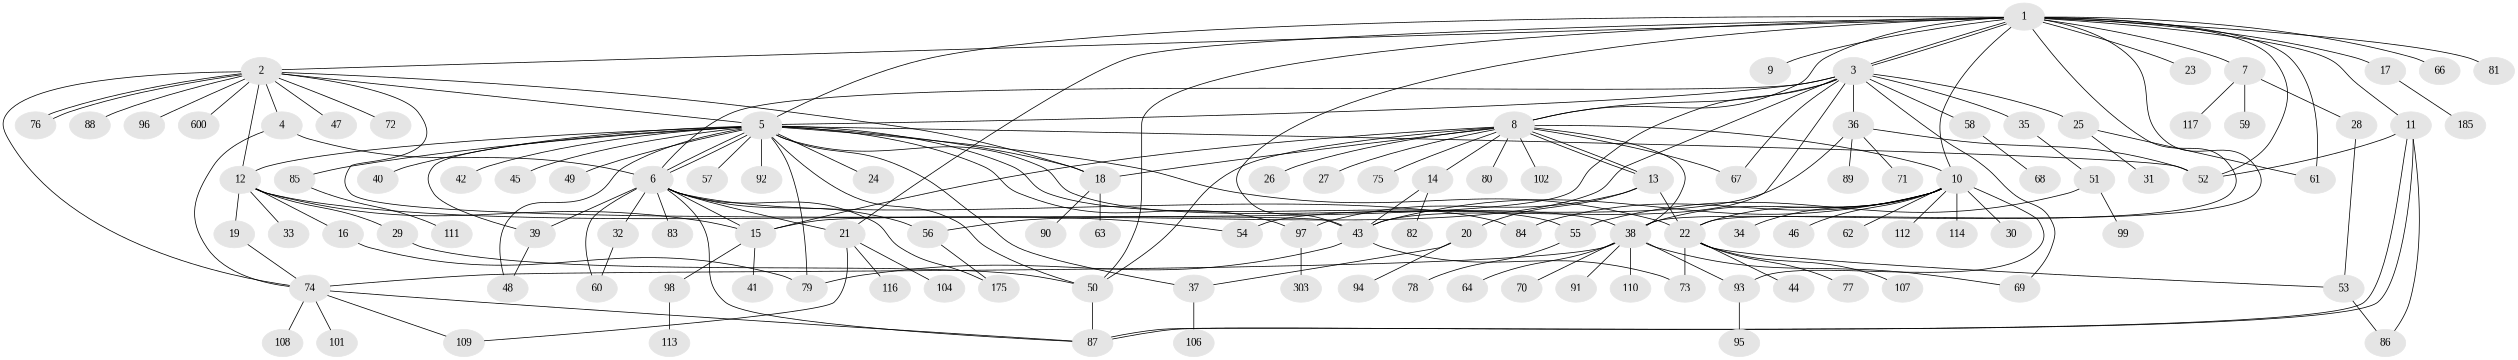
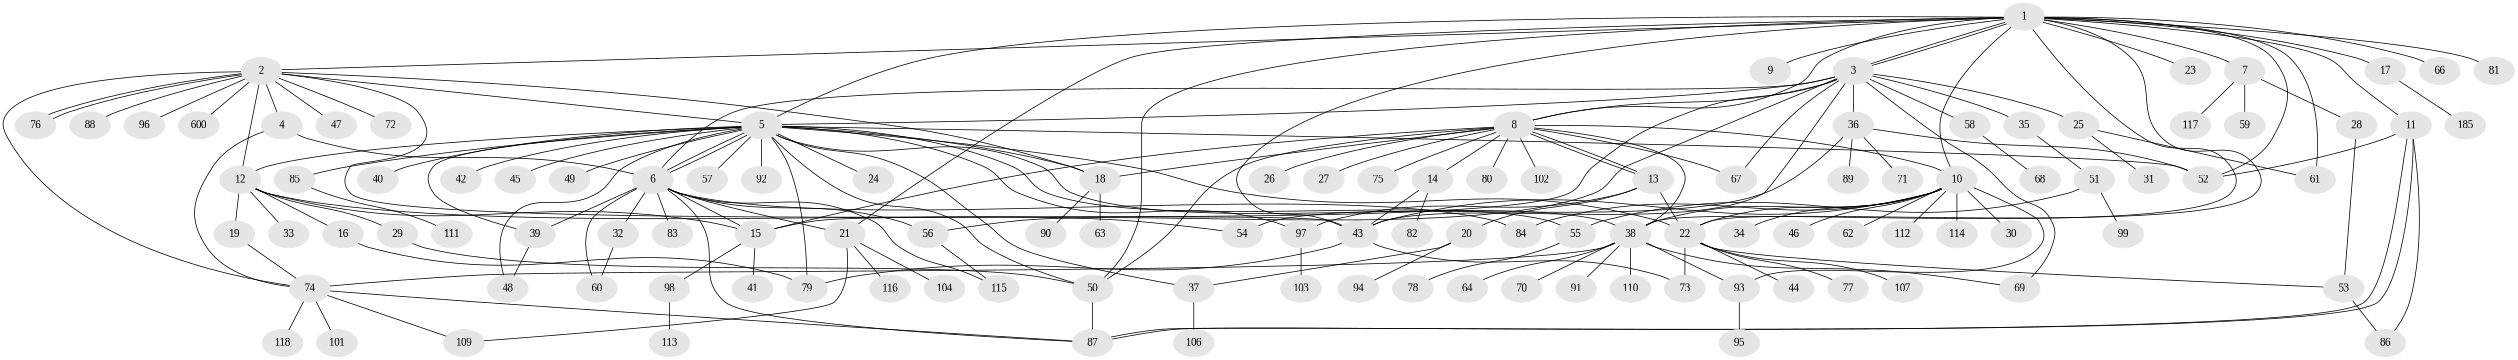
node "175": label "175" -> "115"
node "303": label "303" -> "103"
node "108": label "108" -> "118"
